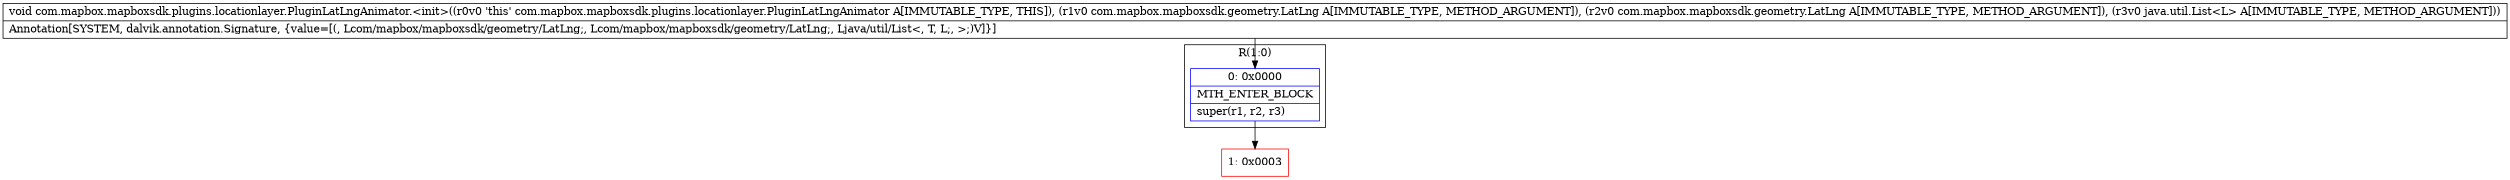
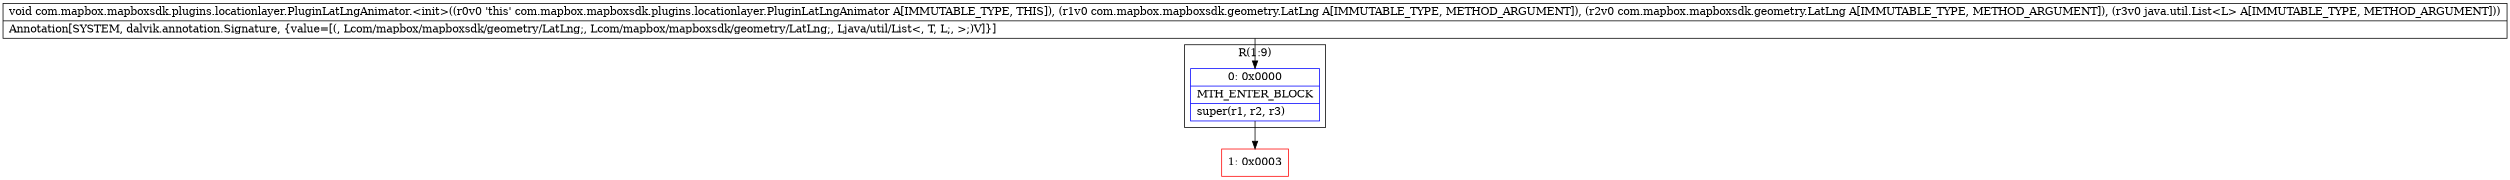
cluster "R(1:0)": label "R(1:0)" -> "R(1:9)"
